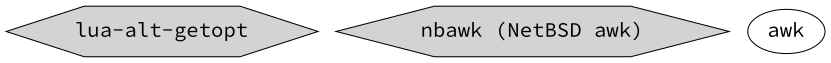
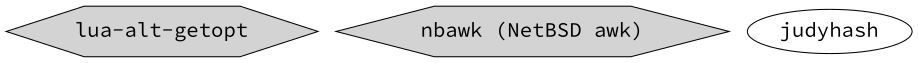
node "awk": label "awk" -> "judyhash"
